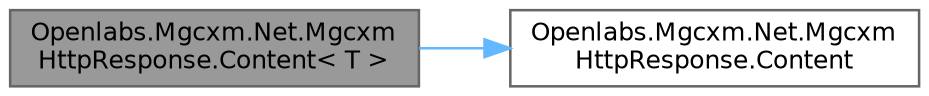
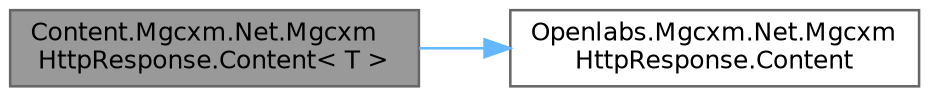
node "Openlabs.Mgcxm.Net.Mgcxm HttpResponse.Content< T >": label "Openlabs.Mgcxm.Net.Mgcxm HttpResponse.Content< T >" -> "Content.Mgcxm.Net.Mgcxm HttpResponse.Content< T >"
